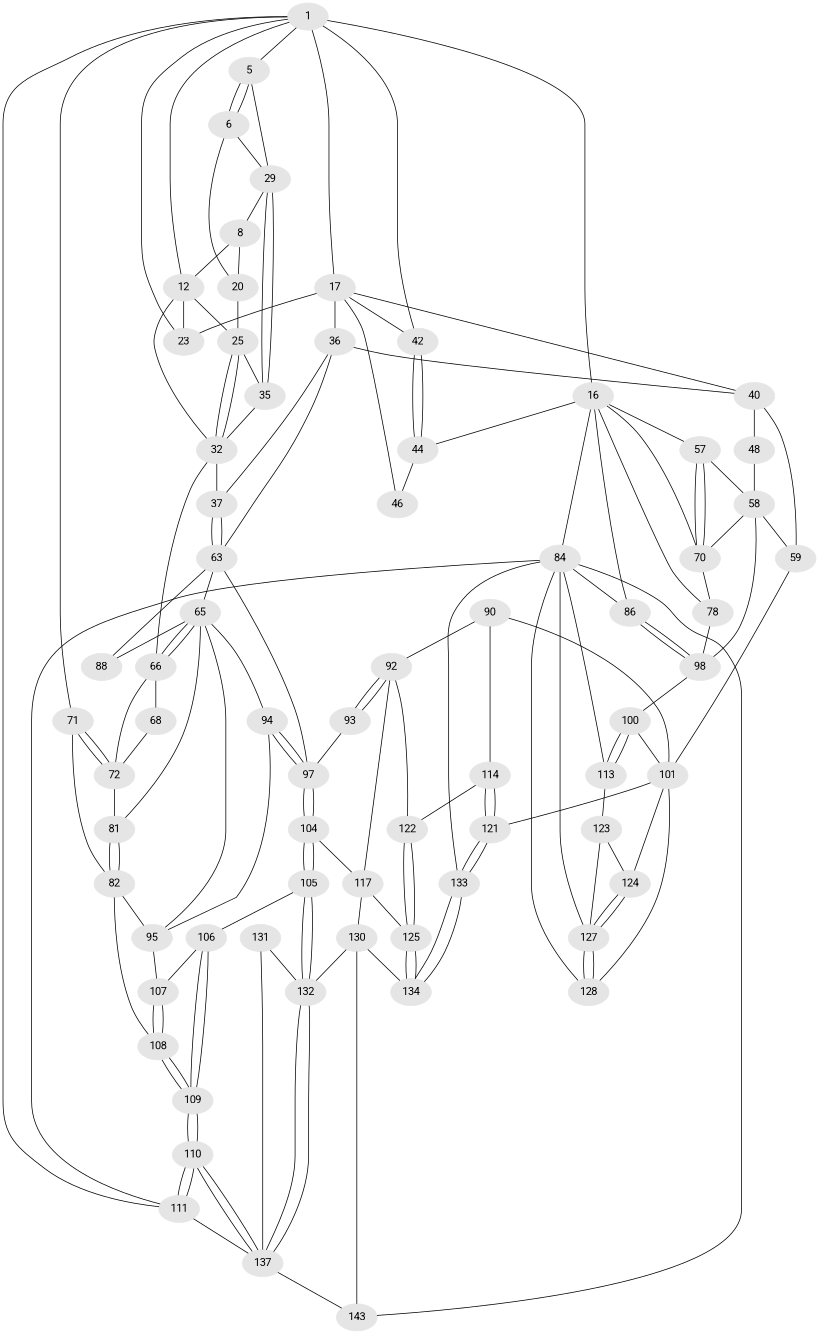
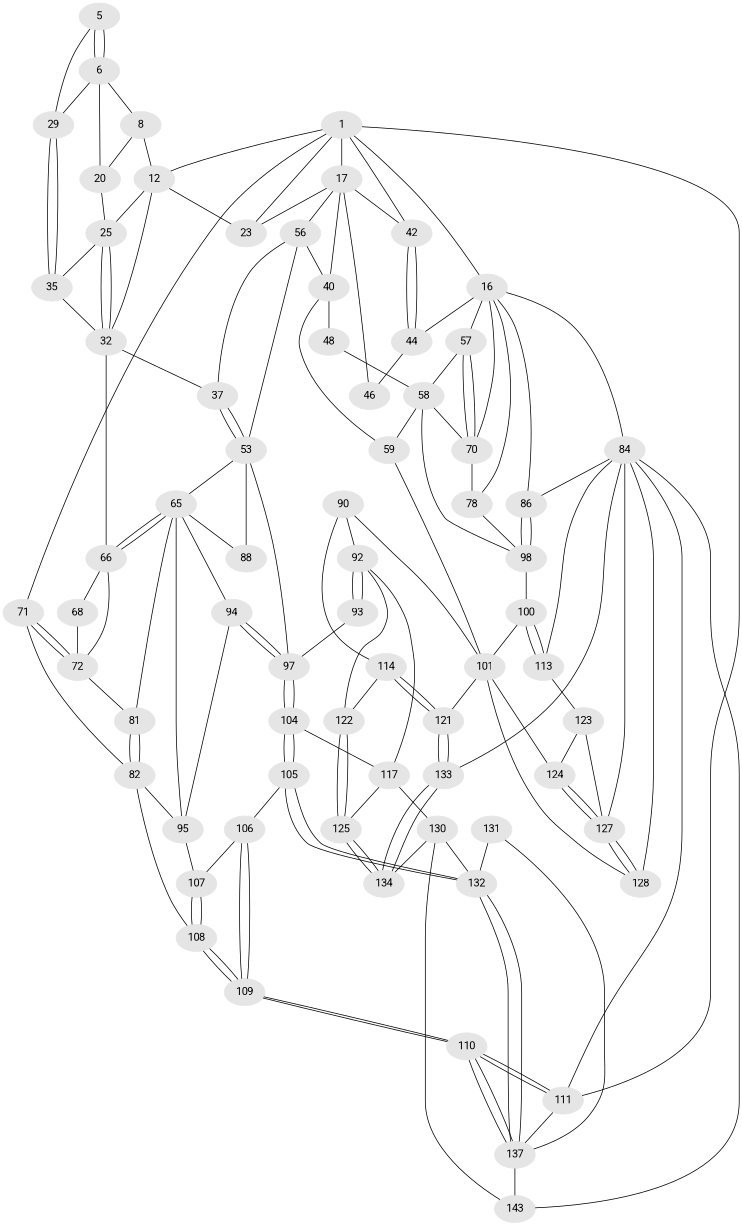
edge "1" -- "5": removed
edge "29" -- "8": now "6" -- "8"
node "36": label "36" -> "56"
node "63": label "63" -> "53"
